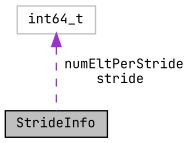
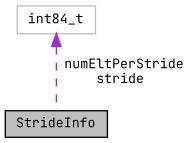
node "int64_t": label "int64_t" -> "int84_t"
